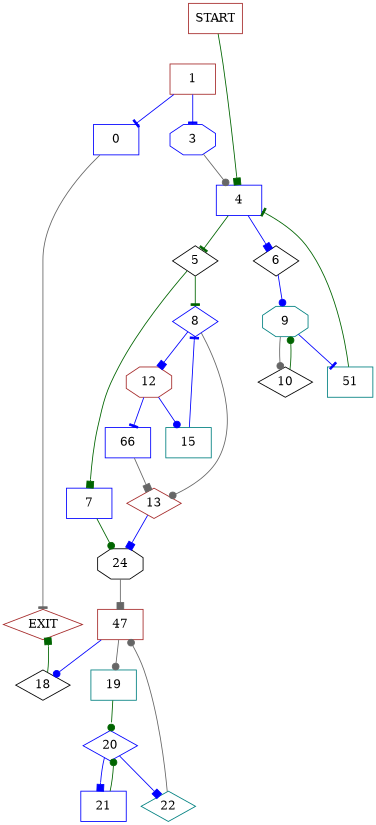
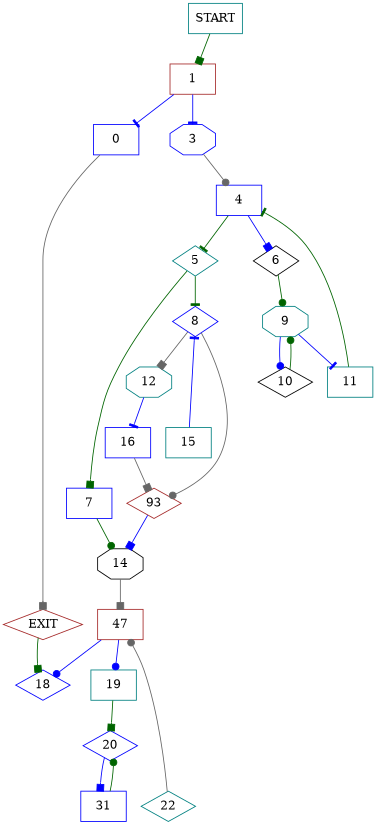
node "START": color brown -> teal
edge "START" -> "4": now "START" -> "1"
node "5": color black -> teal
edge "6" -> "9": color blue -> darkgreen
edge "8" -> "12": color blue -> gray40
edge "9" -> "10": color gray40 -> blue
edge "0" -> "EXIT": arrowhead tee -> box
node "12": color brown -> teal
node "51": label "51" -> "11"
edge "12" -> "15": removed
node "66": label "66" -> "16"
node "13": label "13" -> "93"
node "24": label "24" -> "14"
edge "47" -> "19": color gray40 -> blue
edge "18" -> "EXIT": reversed
node "18": color black -> blue
edge "19" -> "20": arrowhead dot -> box
edge "20" -> "22": removed
node "21": label "21" -> "31"
